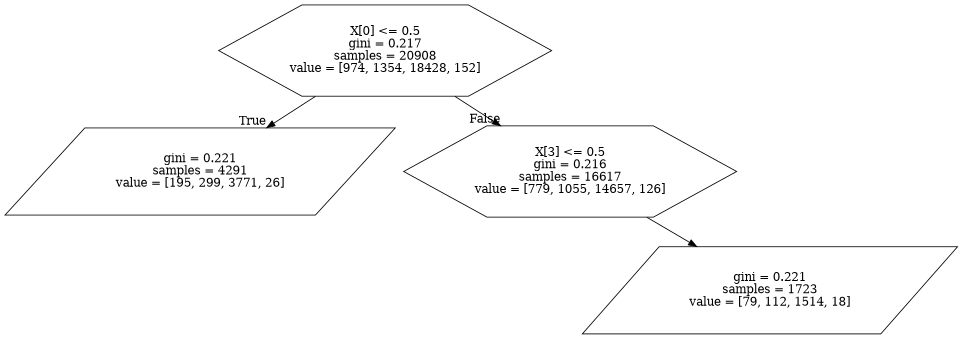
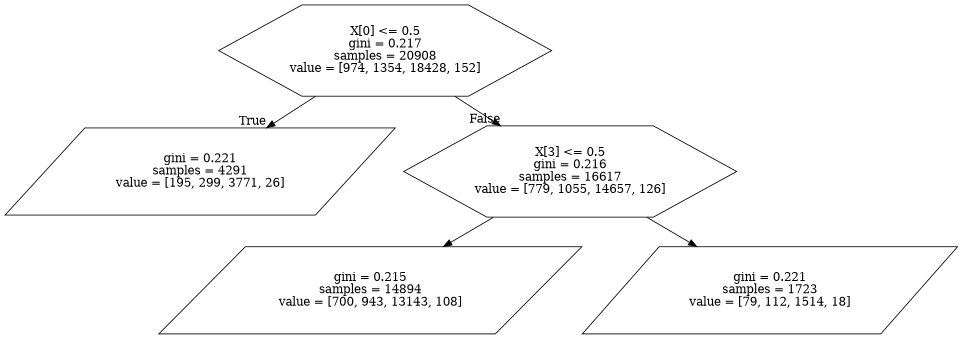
node "gini = 0.215 samples = 14894 value = [700, 943, 13143, 108]": added
